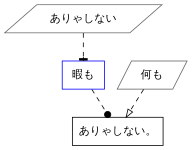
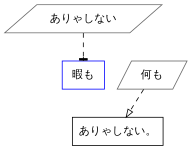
edge "暇も" -> "ありゃしない。": removed
